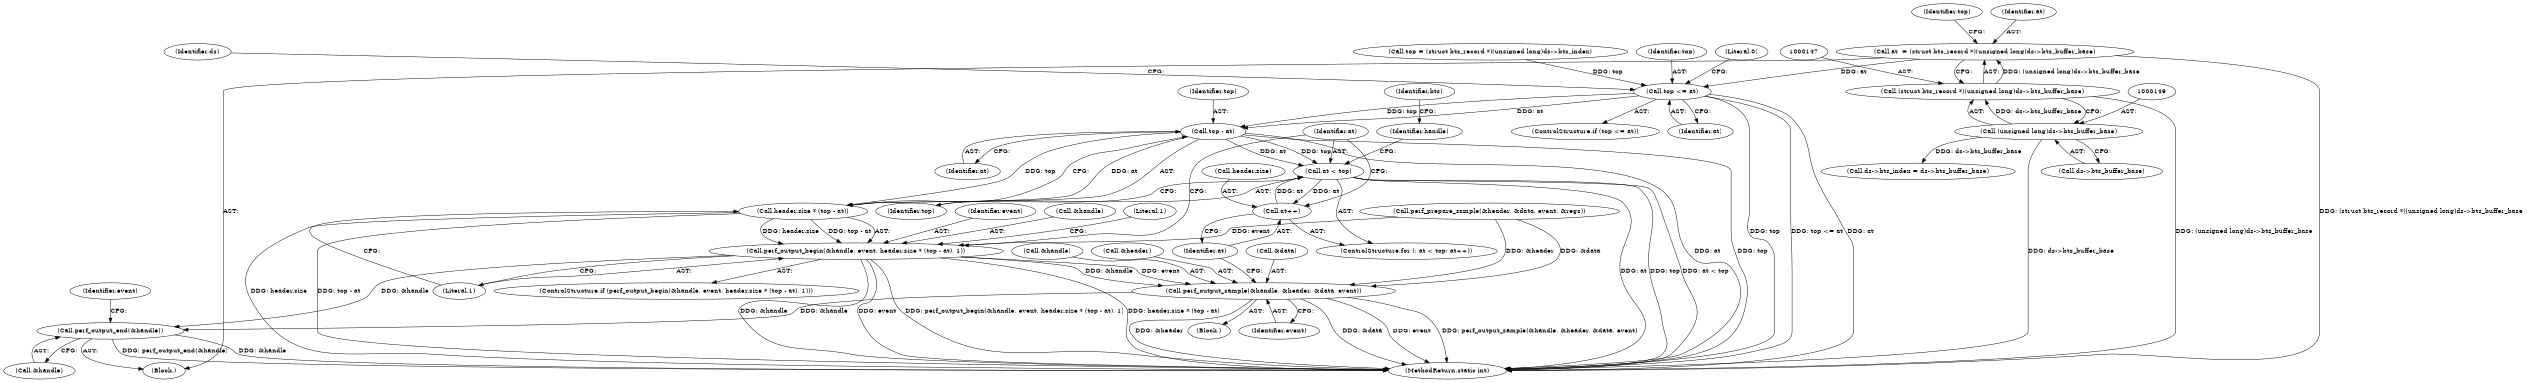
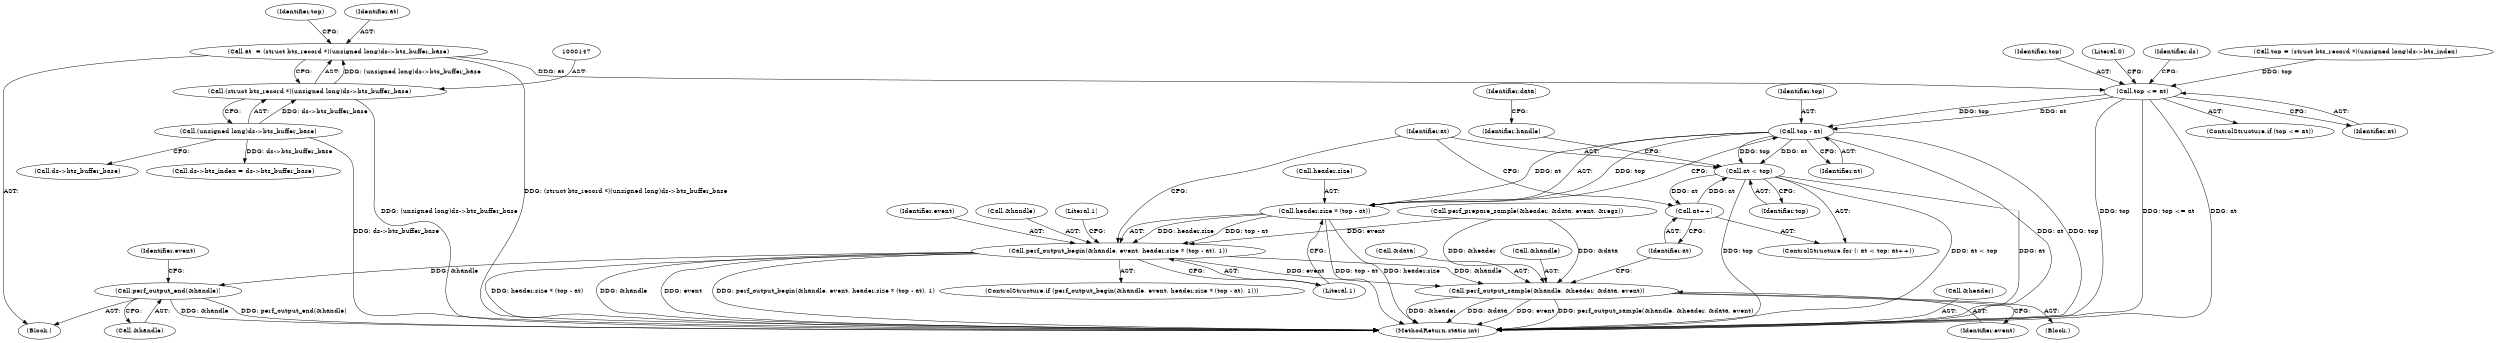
node "(Identifier,bts)": label "(Identifier,bts)" -> "(Identifier,data)"
node "1000149": removed
edge "(Call,ds->bts_buffer_base)" -> "(Call,(unsigned long)ds->bts_buffer_base)": removed, label "AST:"
edge "(Call,header.size)" -> "(Call,at++)": now "(Call,header.size)" -> "(Call,header.size * (top - at))"
edge "(Call,&header)" -> "(Call,perf_output_sample(&handle, &header, &data, event))": now "(Call,&header)" -> "(MethodReturn,static int)"
edge "(Call,perf_output_sample(&handle, &header, &data, event))" -> "(Call,perf_output_end(&handle))": removed, label "DDG: &handle"
